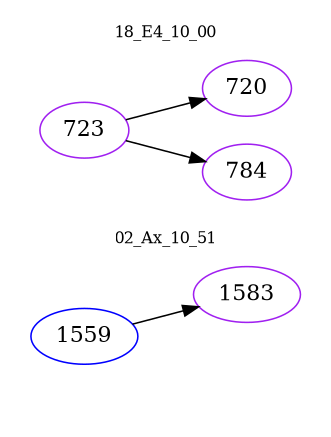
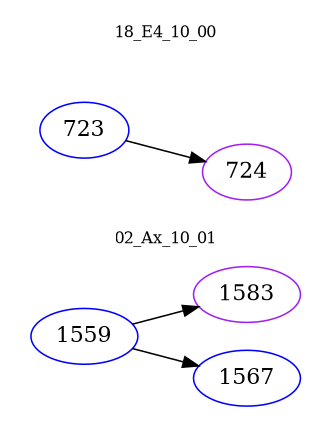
node "720": removed
node "723": color purple -> blue
node "784": label "784" -> "724"
cluster "02_Ax_10_51": label "02_Ax_10_51" -> "02_Ax_10_01"
node "1567": added
